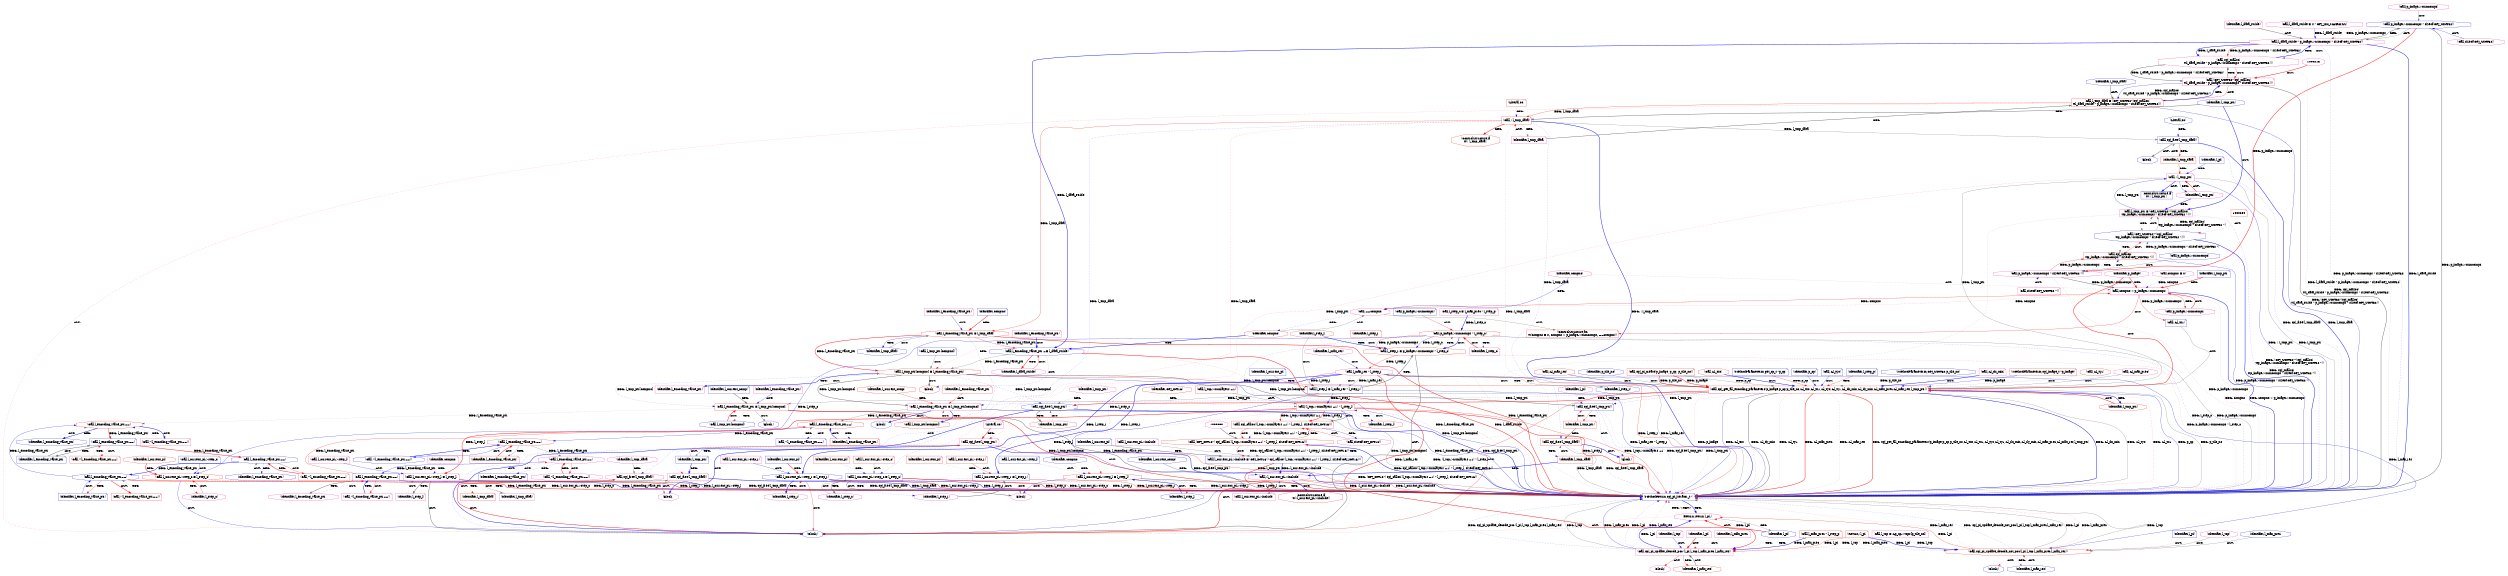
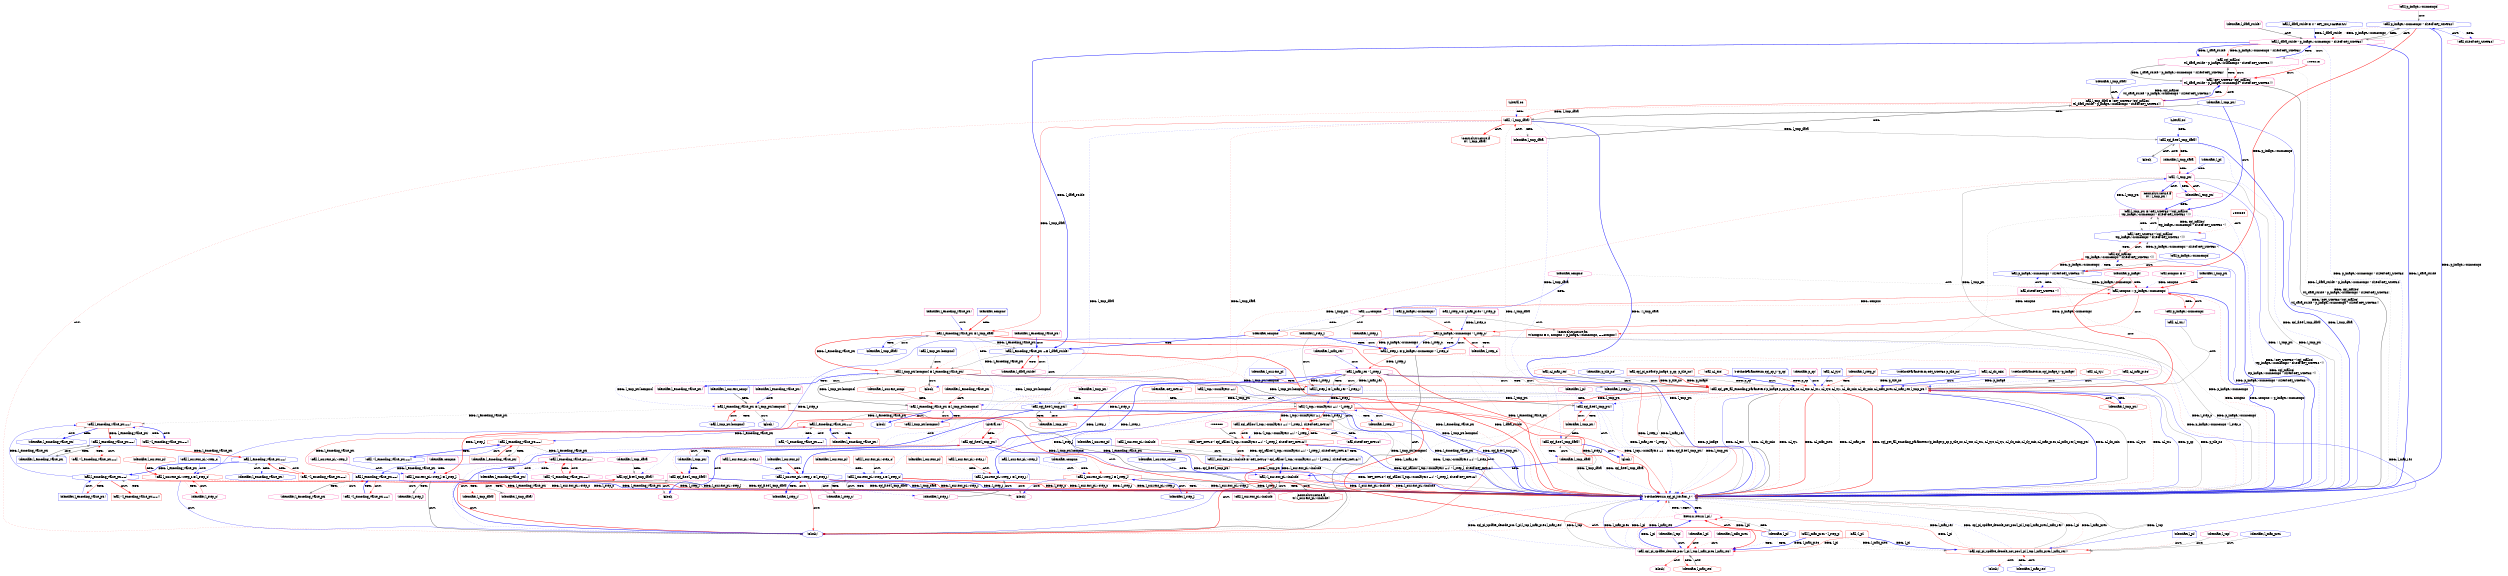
node "(Call,l_data_stride = 4 * OPJ_J2K_MAXRLVLS)": color deeppink -> blue
edge "(Call,p_image->numcomps * sizeof(OPJ_UINT32))" -> "(Call,sizeof(OPJ_UINT32))": added, label "CFG:"
edge "(Call,! l_tmp_data)" -> "(ControlStructure,if tt(! l_tmp_data))": label "CFG: " -> "AST: "
node "(ControlStructure,if tt(! l_tmp_ptr))": color blue -> red
node "(Call,p_image->numcomps * sizeof(OPJ_UINT32 *))": color deeppink -> blue
edge "(Call,p_image->numcomps * sizeof(OPJ_UINT32 *))" -> "(Call,sizeof(OPJ_UINT32 *))": added, label "CFG:"
edge "(Identifier,p_image)" -> "(Call,compno < p_image->numcomps)": style bold -> solid
edge "(Call,compno < p_image->numcomps)" -> "(Call,&l_tx1)": now "(Call,compno < p_image->numcomps)" -> "(Call,p_image->numcomps * l_step_c)"
edge "(Call,l_step_c = l_max_prec * l_step_p)" -> "(Call,p_image->numcomps * l_step_c)": style bold -> solid
edge "(Call,l_encoding_value_ptr = l_tmp_data)" -> "(Call,l_encoding_value_ptr += l_data_stride)": color red -> gray40
node "(MethodParameterIn,get_cp_t *p_cp)": label "(MethodParameterIn,get_cp_t *p_cp)" -> "(MethodParameterIn,opj_cp_t *p_cp)"
node "(Identifier,p_cp)": color blue -> deeppink
node "(Identifier,l_step_p)": color blue -> red
edge "(Call,l_step_l = l_max_res * l_step_r)" -> "(Call,l_step_r = p_image->numcomps * l_step_c)": now "(Call,l_step_l = l_max_res * l_step_r)" -> "(Call,l_max_res * l_step_r)"
edge "(Call,l_step_l = l_max_res * l_step_r)" -> "(MethodReturn,opj_pi_iterator_t *)": style solid -> dotted
edge "(Call,p_image->numcomps * sizeof(OPJ_UINT32))" -> "(MethodReturn,opj_pi_iterator_t *)": color gray40 -> blue
edge "(Call,!l_current_pi->include)" -> "(ControlStructure,if tt(!l_current_pi->include))": color blue -> gray40
node "(Return,!l_pi)": label "(Return,!l_pi)" -> "(Call,!l_pi)"
node "(Call,l_tcp = &p_cp->tcps[p_tile_no])": removed
